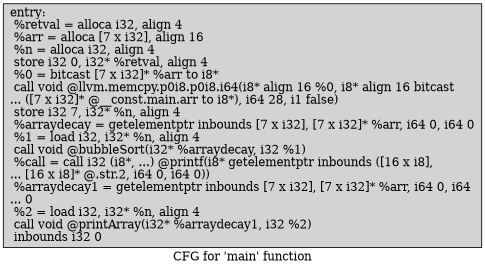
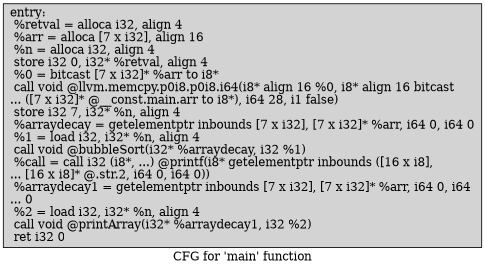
node "entry:": text "inbounds i32 0" -> "ret i32 0"
